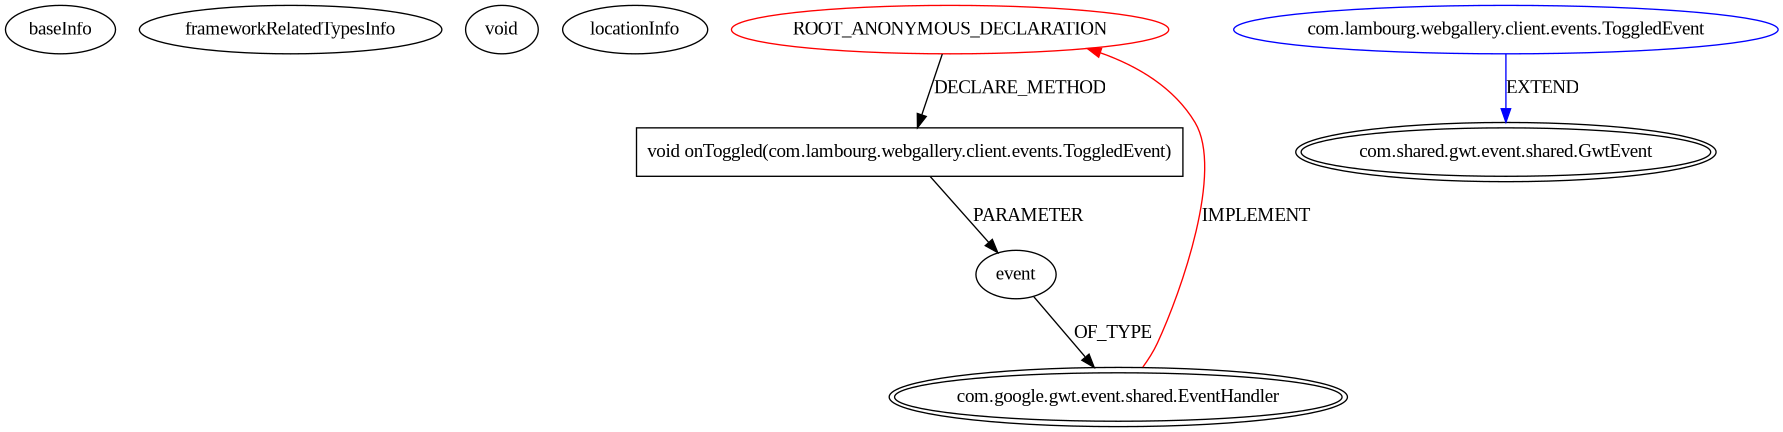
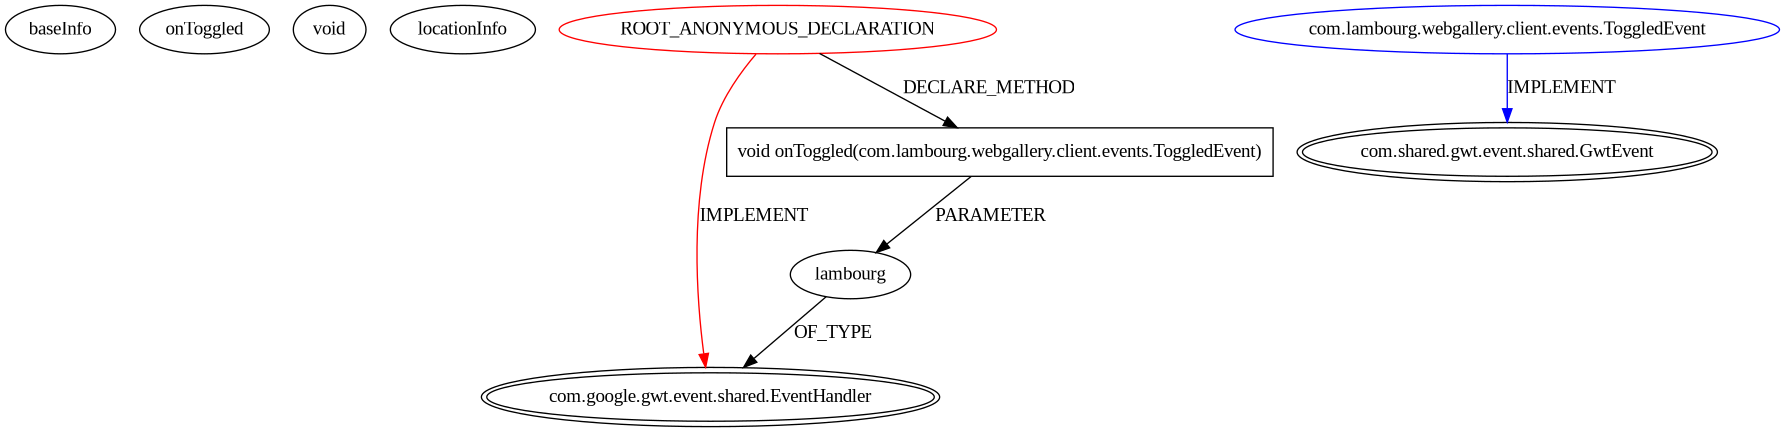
node "frameworkRelatedTypesInfo": label "frameworkRelatedTypesInfo" -> "onToggled"
edge "com.lambourg.webgallery.client.events.ToggledEvent" -> "com.shared.gwt.event.shared.GwtEvent": label "EXTEND" -> "IMPLEMENT"
edge "com.google.gwt.event.shared.EventHandler" -> "ROOT_ANONYMOUS_DECLARATION": reversed
node "event": label "event" -> "lambourg"
